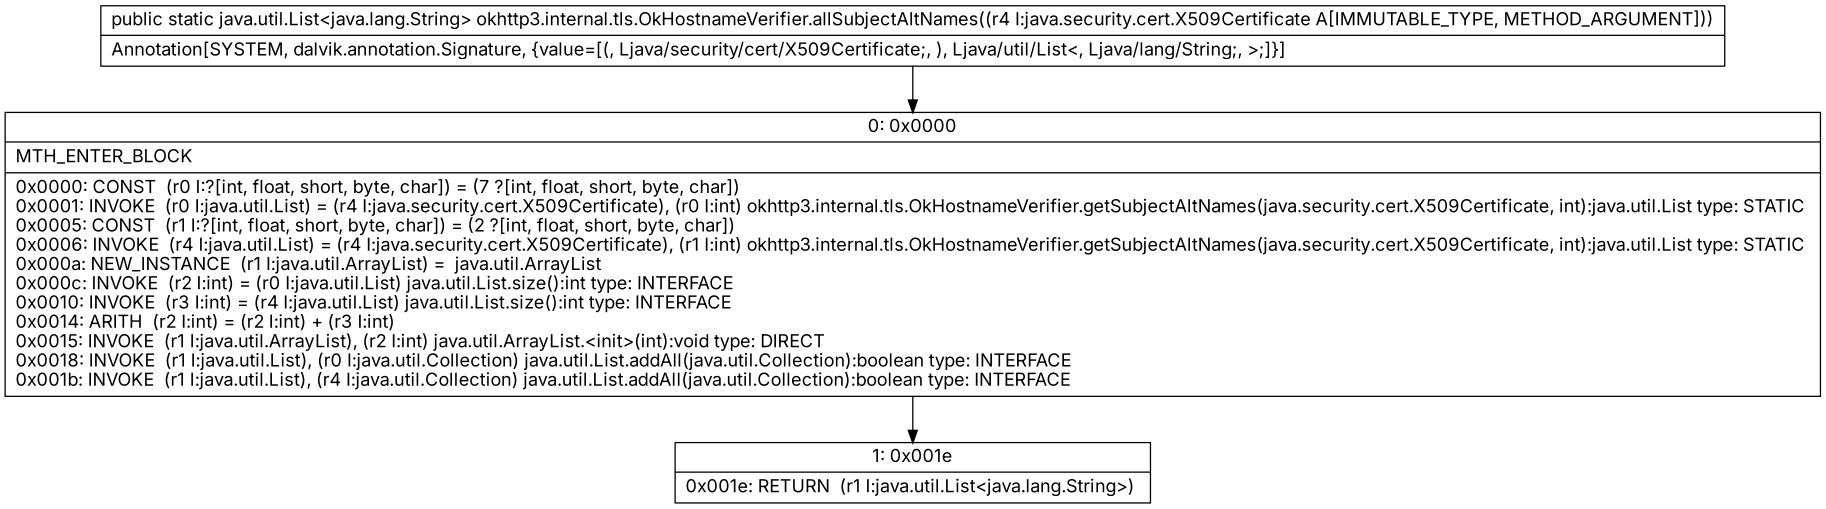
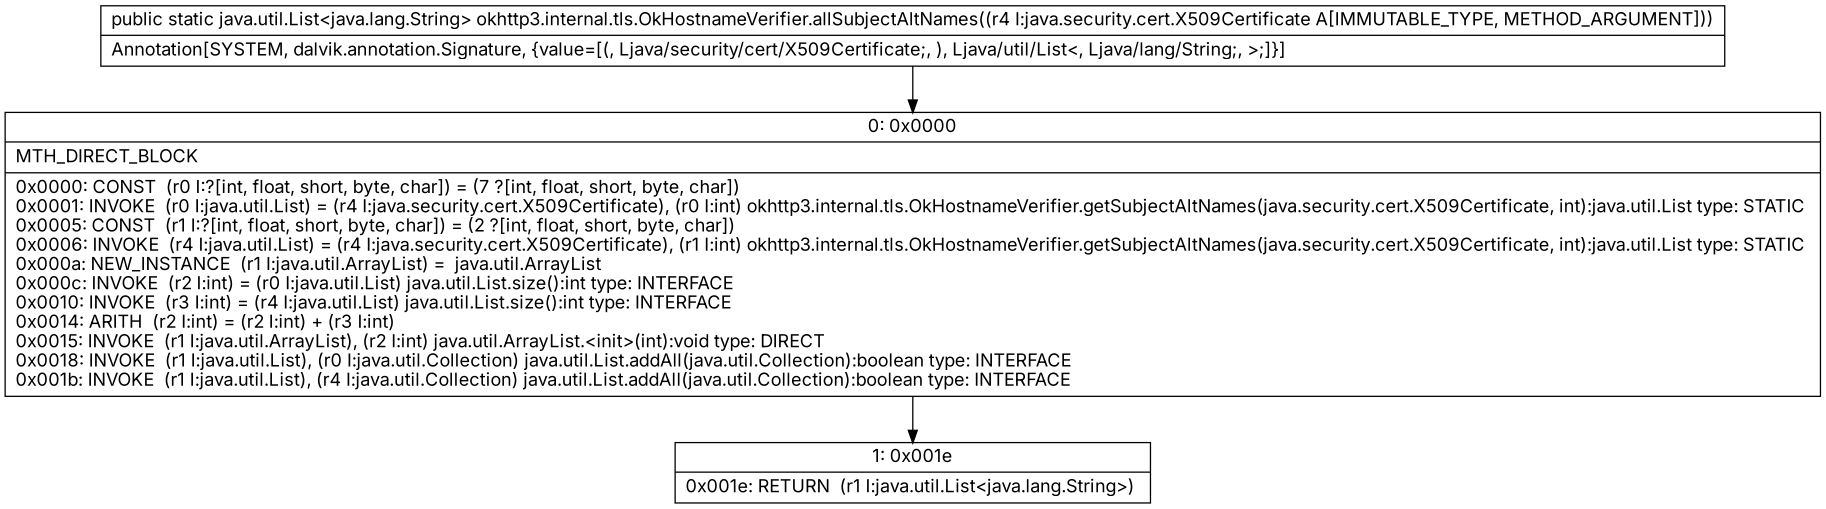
node "0: 0x0000": text "MTH_ENTER_BLOCK" -> "MTH_DIRECT_BLOCK"
